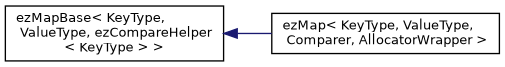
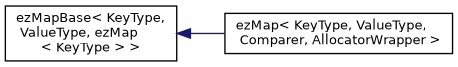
node "ezMapBase< KeyType, ValueType, ezCompareHelper < KeyType > >": label "ezMapBase< KeyType, ValueType, ezCompareHelper < KeyType > >" -> "ezMapBase< KeyType, ValueType, ezMap < KeyType > >"
